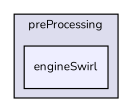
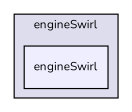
cluster "preProcessing": label "preProcessing" -> "engineSwirl"
